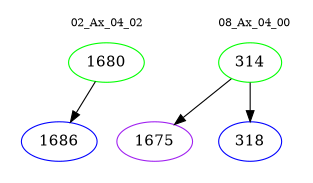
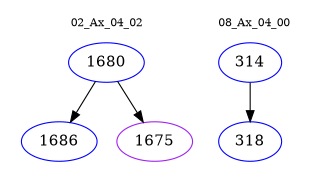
node "1680": color green -> blue
node "314": color green -> blue
edge "314" -> "1675": now "1680" -> "1675"
